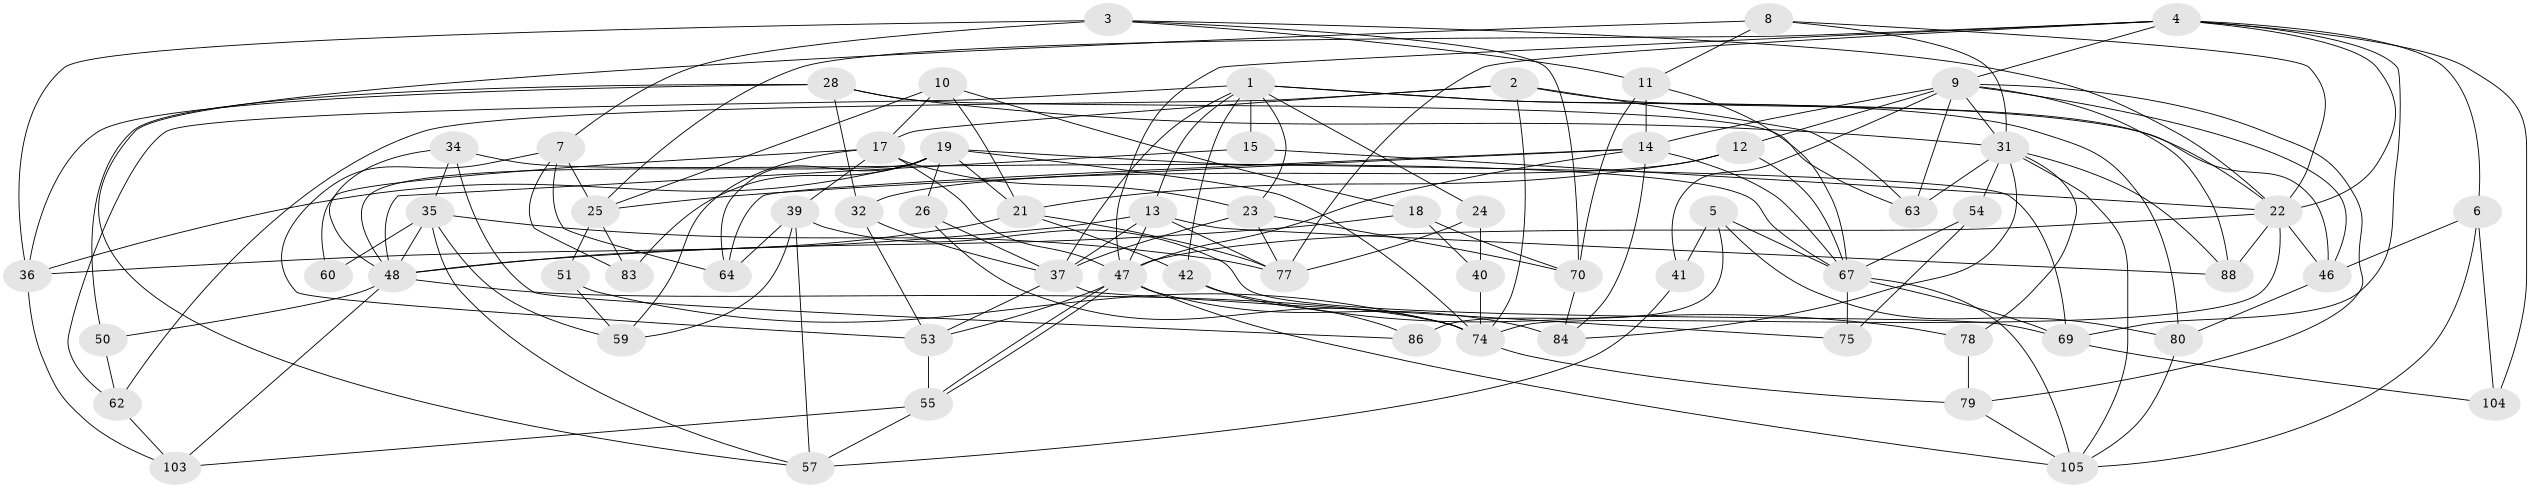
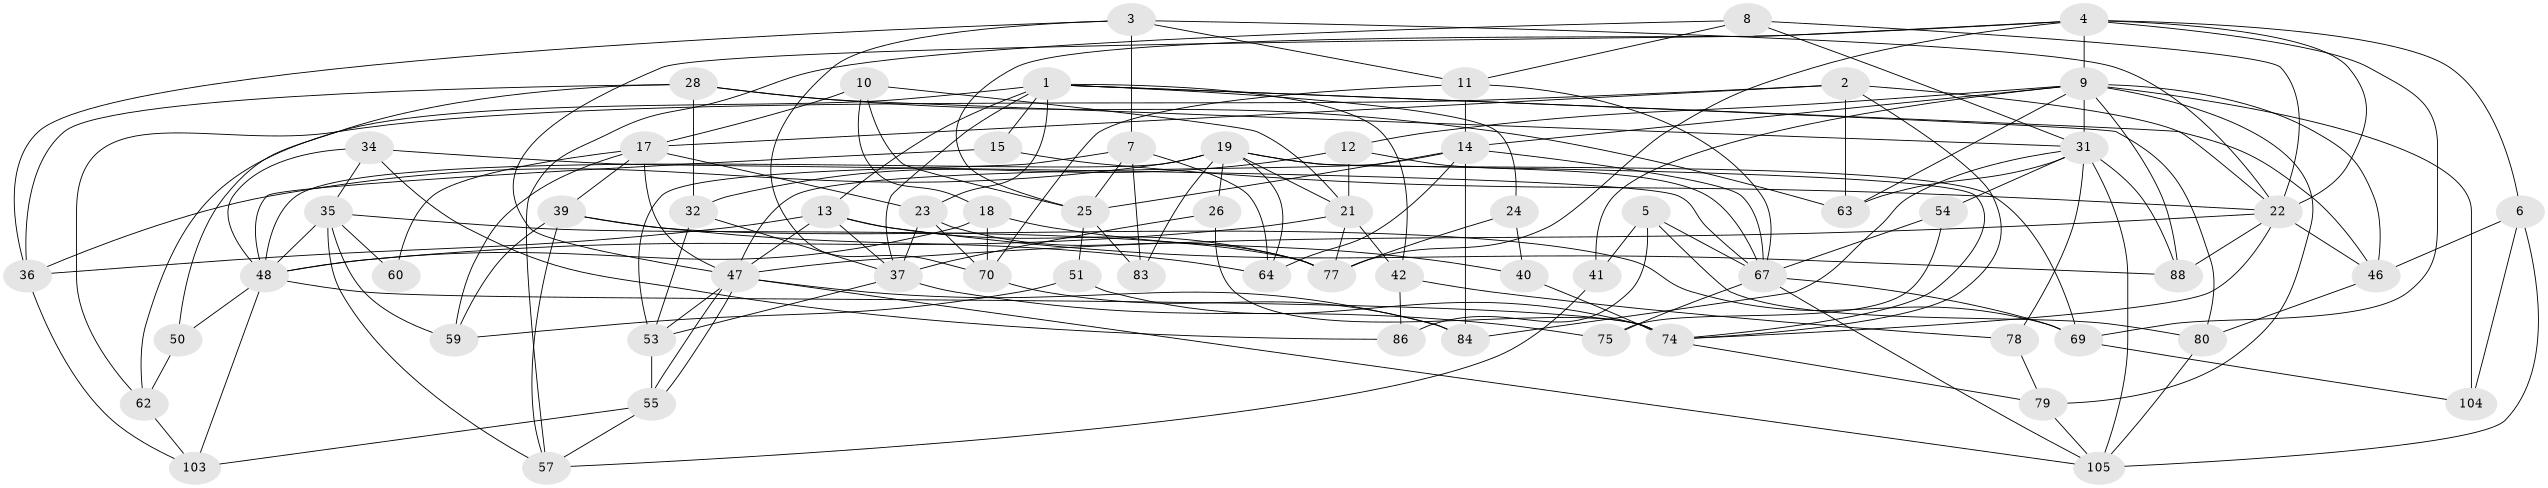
edge "4" -- "104": now "9" -- "104"
